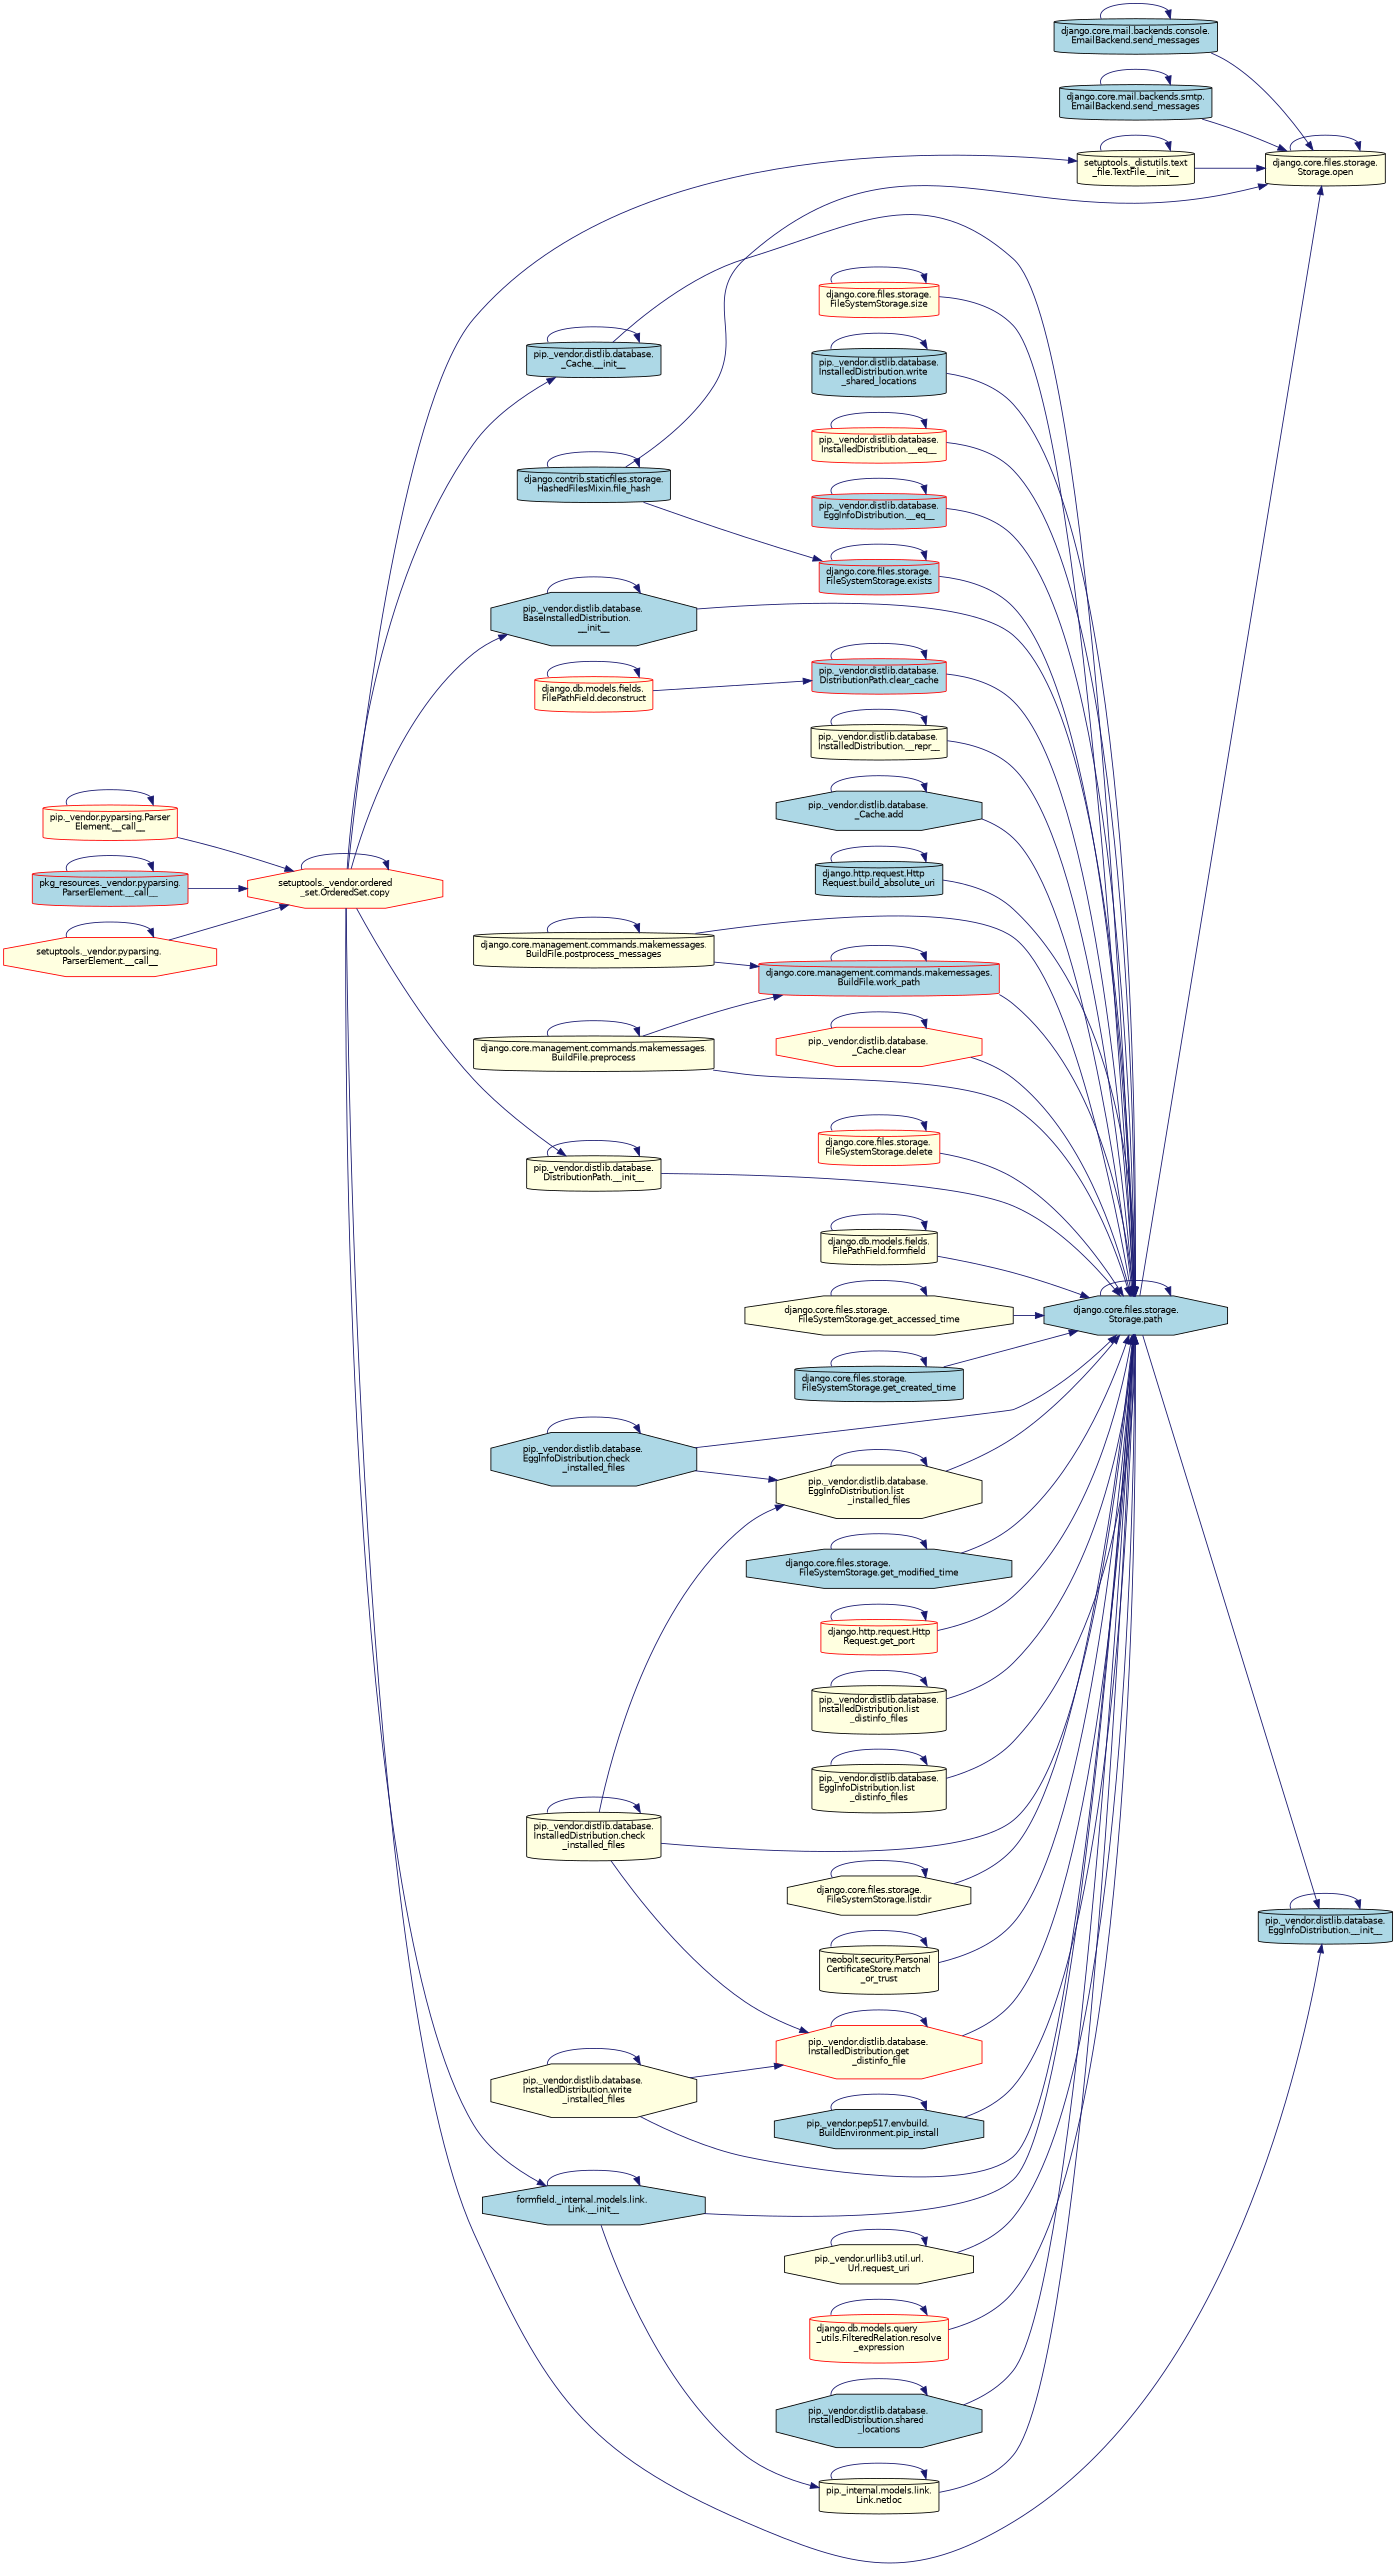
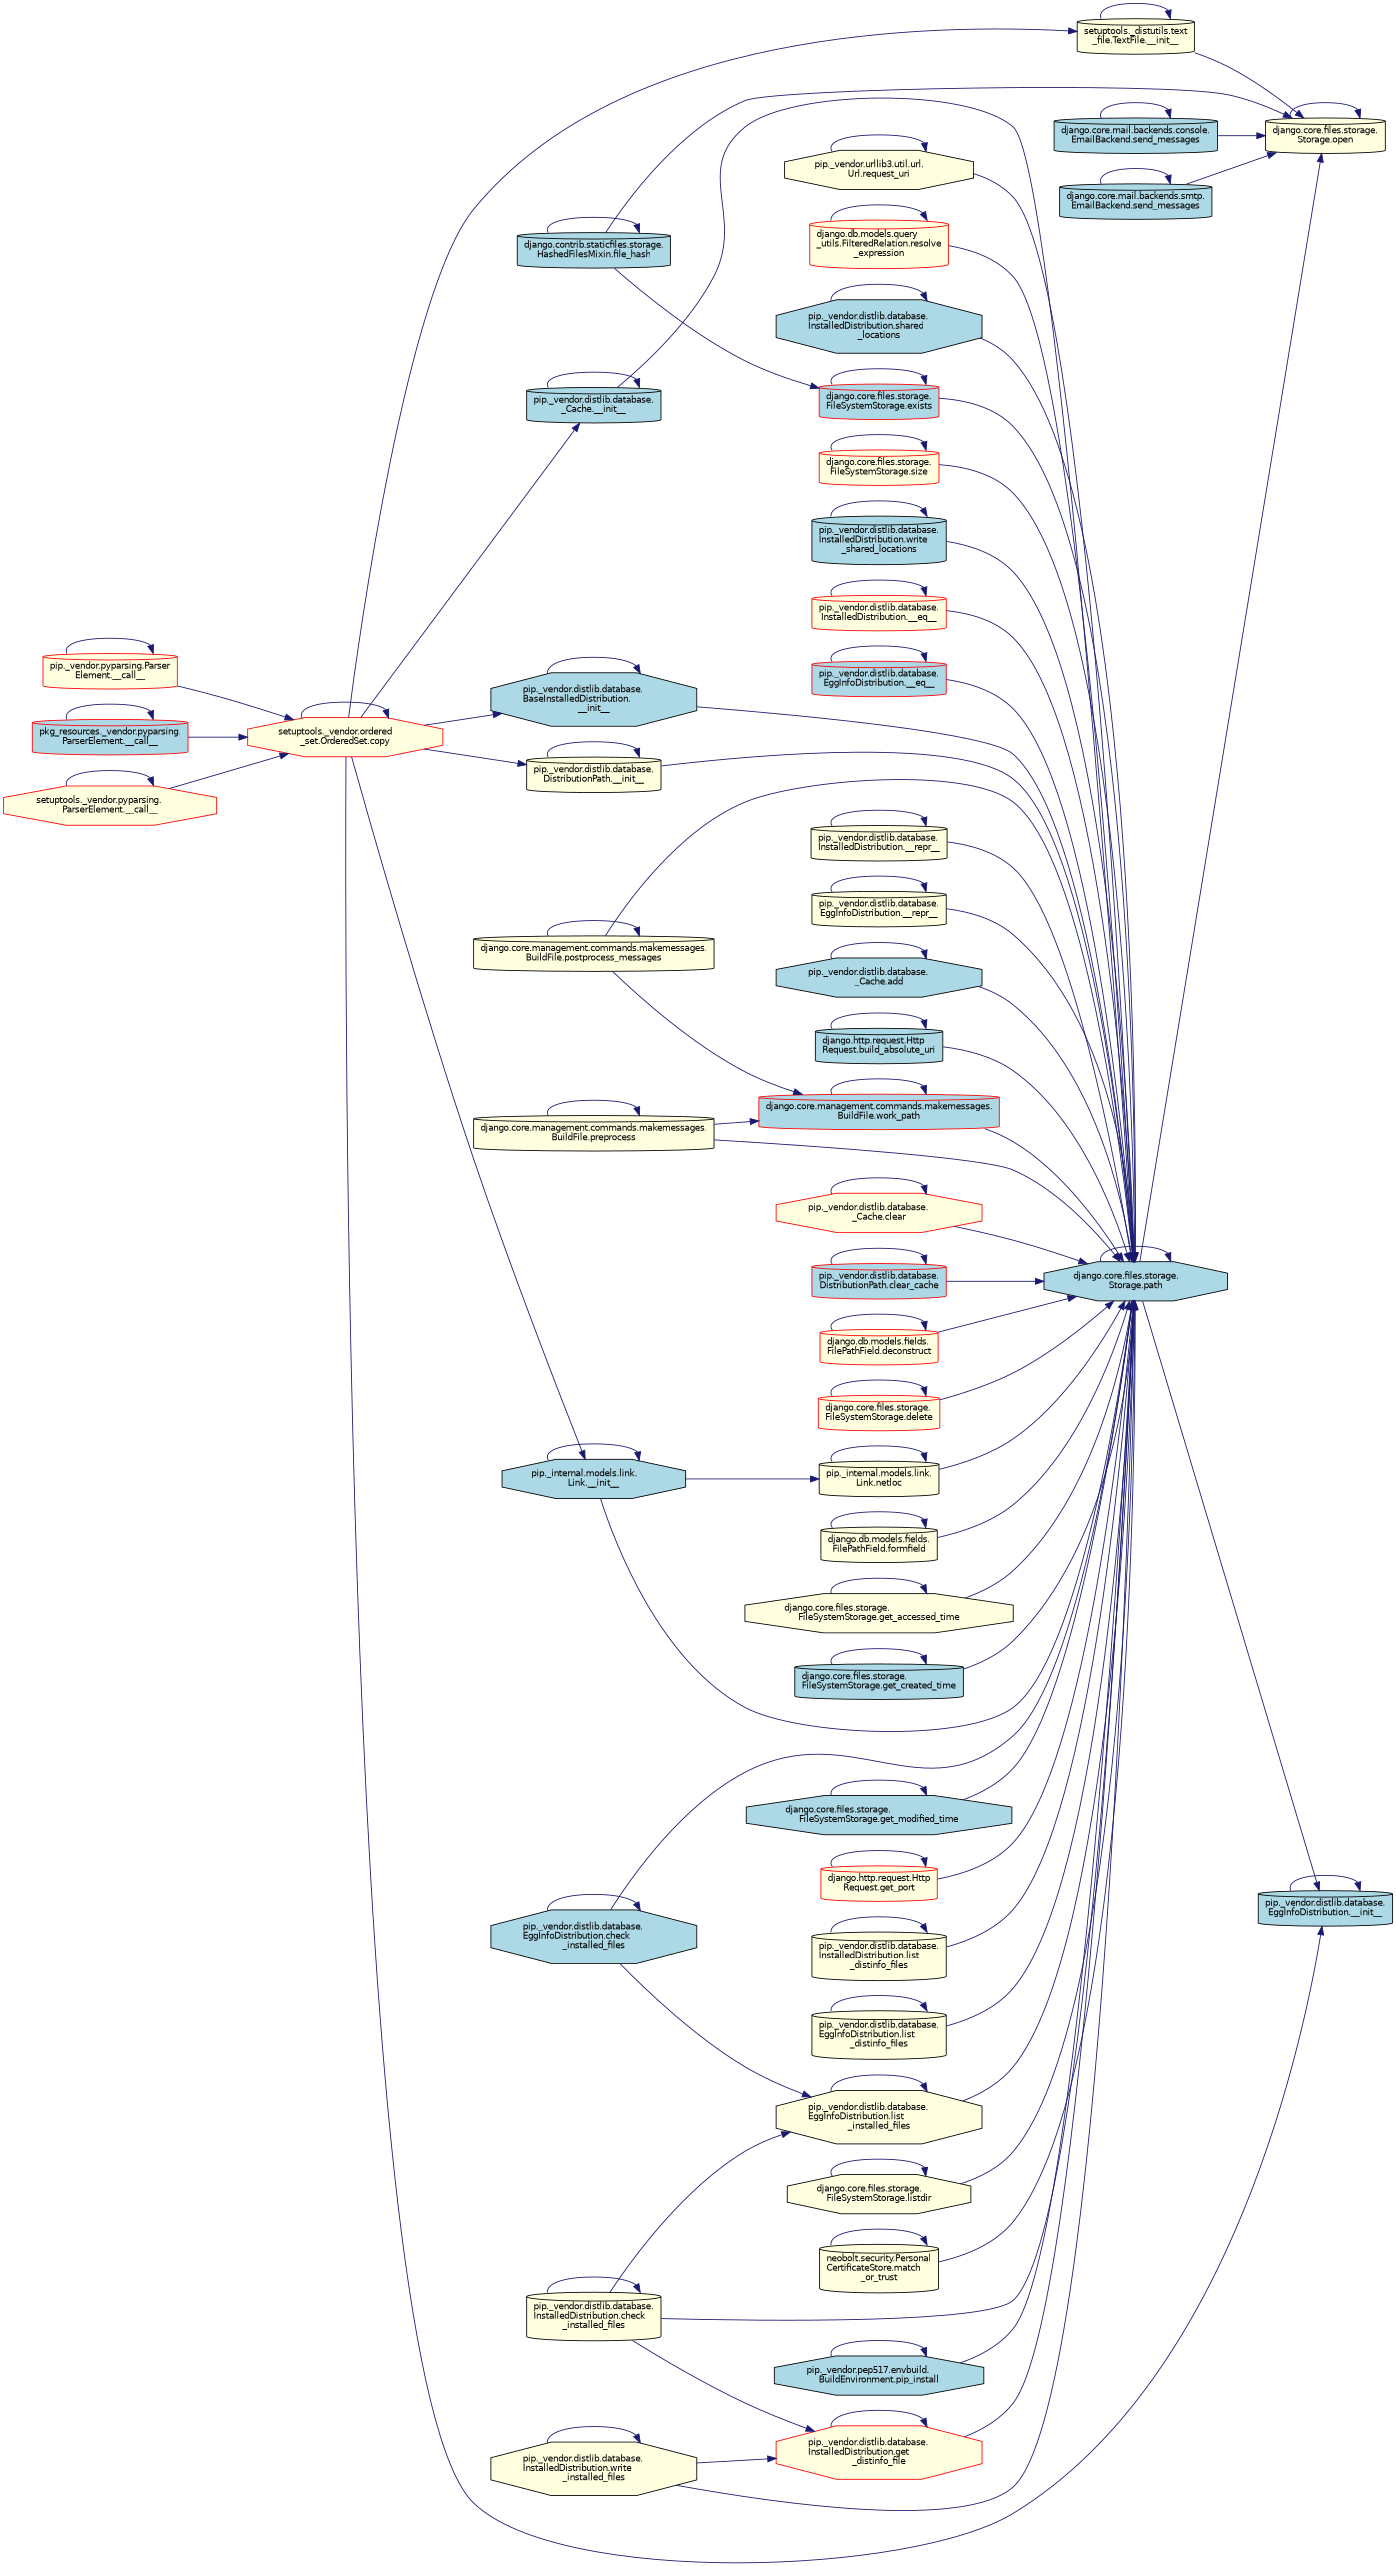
edge "django.db.models.fields. FilePathField.deconstruct" -> "pip._vendor.distlib.database. DistributionPath.clear_cache": now "django.db.models.fields. FilePathField.deconstruct" -> "django.core.files.storage. Storage.path"
node "pip._vendor.distlib.database. EggInfoDistribution.__repr__": added
node "formfield._internal.models.link. Link.__init__": label "formfield._internal.models.link. Link.__init__" -> "pip._internal.models.link. Link.__init__"
